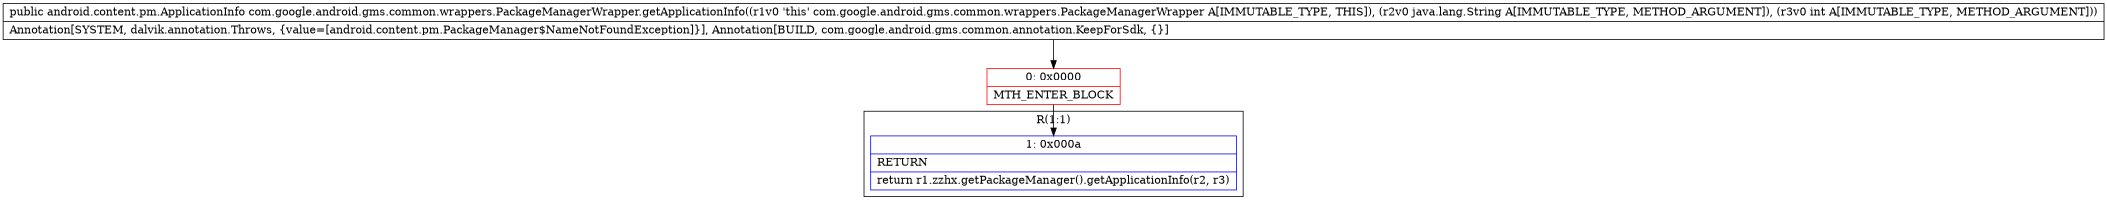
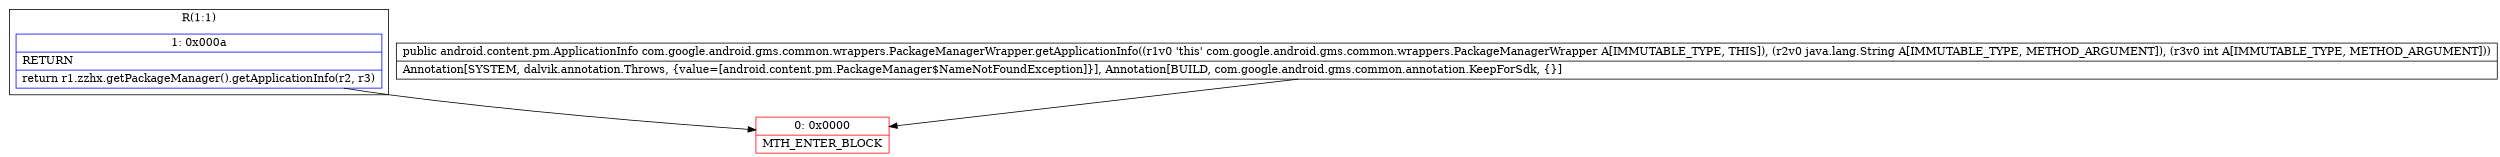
edge "0: 0x0000" -> "1: 0x000a": reversed
